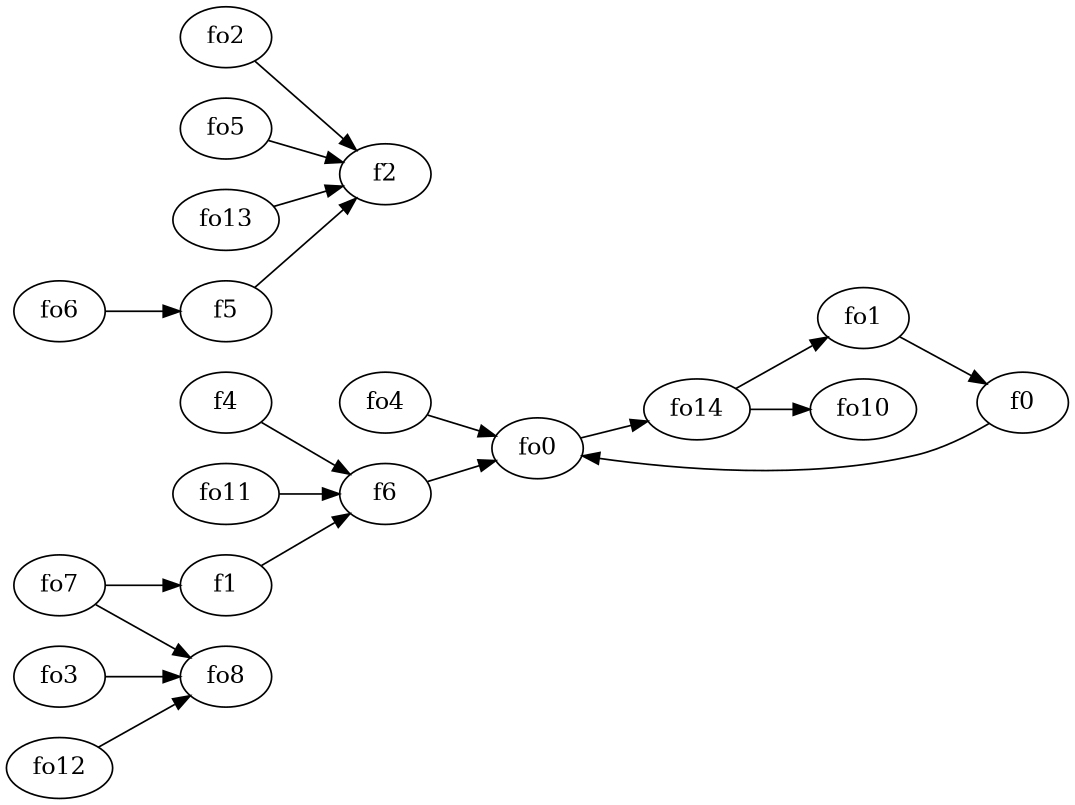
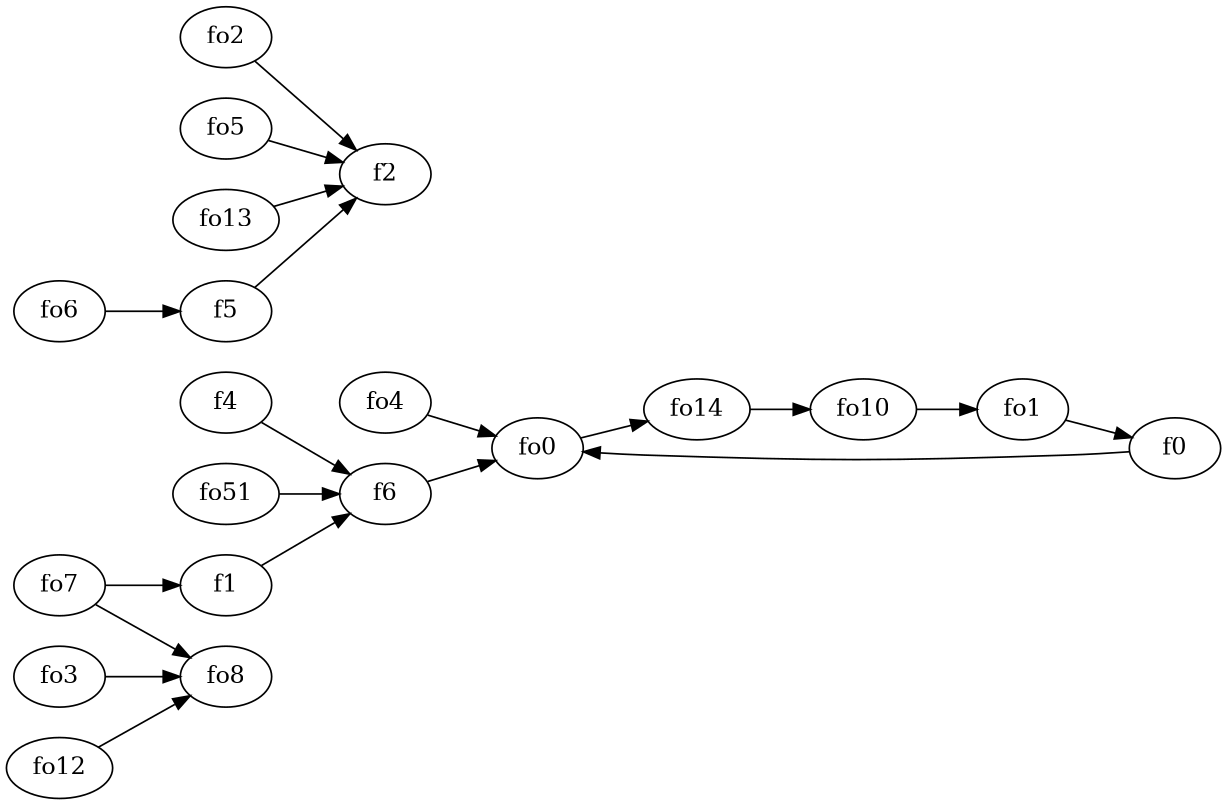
edge "fo14" -> "fo1": now "fo10" -> "fo1"
node "fo11": label "fo11" -> "fo51"
